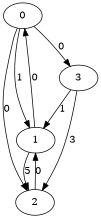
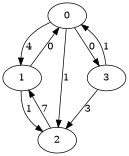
edge "0" -> "1": label "1" -> "4"
edge "3" -> "1": now "3" -> "0"
edge "0" -> "2": label "0" -> "1"
edge "1" -> "2": label "5" -> "1"
edge "2" -> "1": label "0" -> "7"
